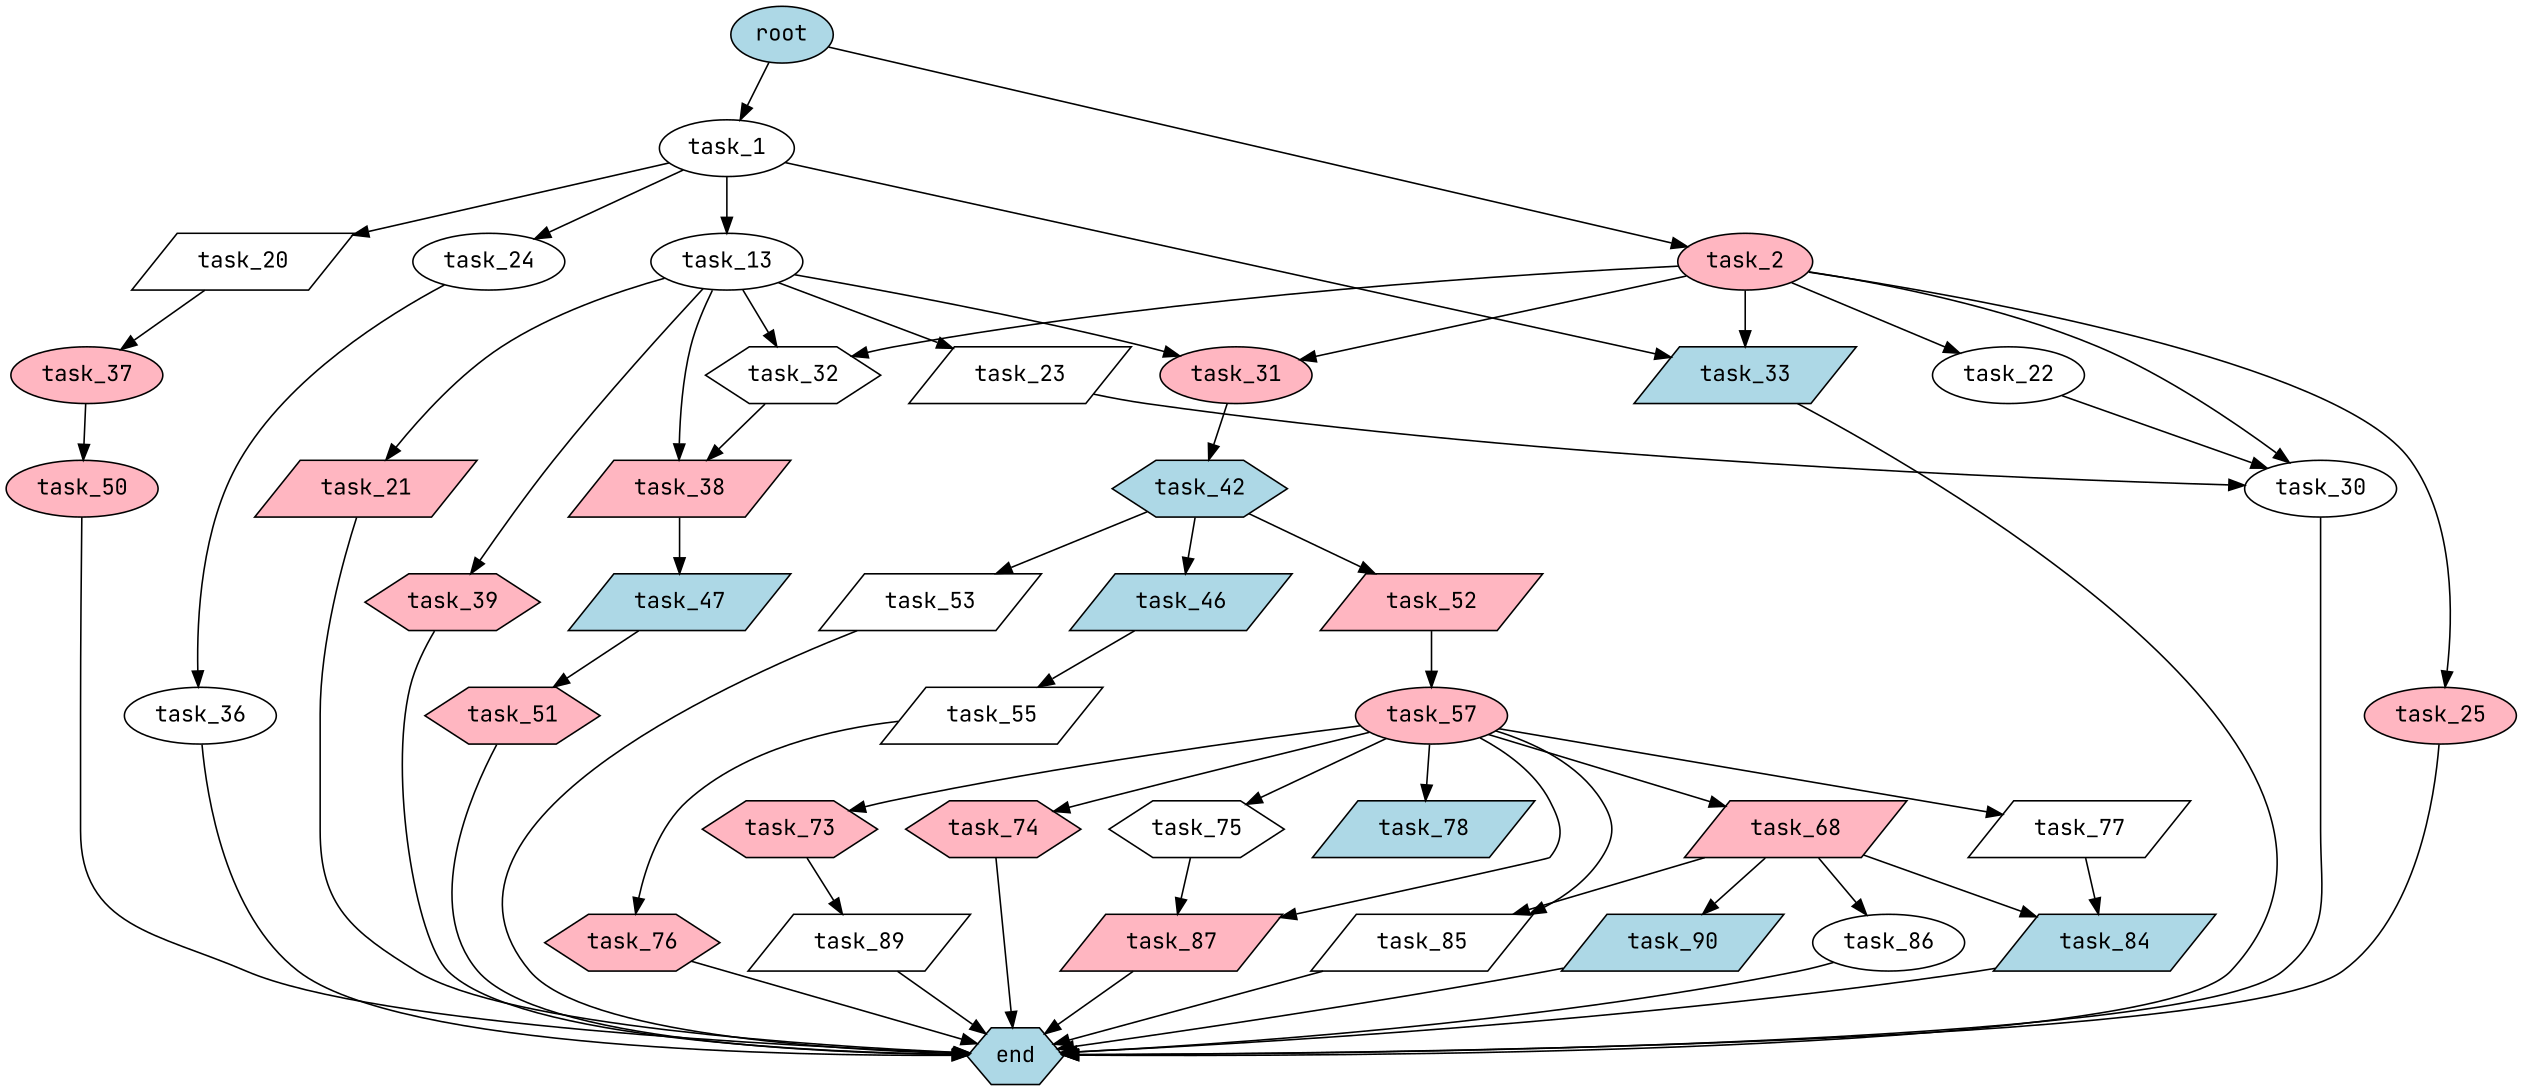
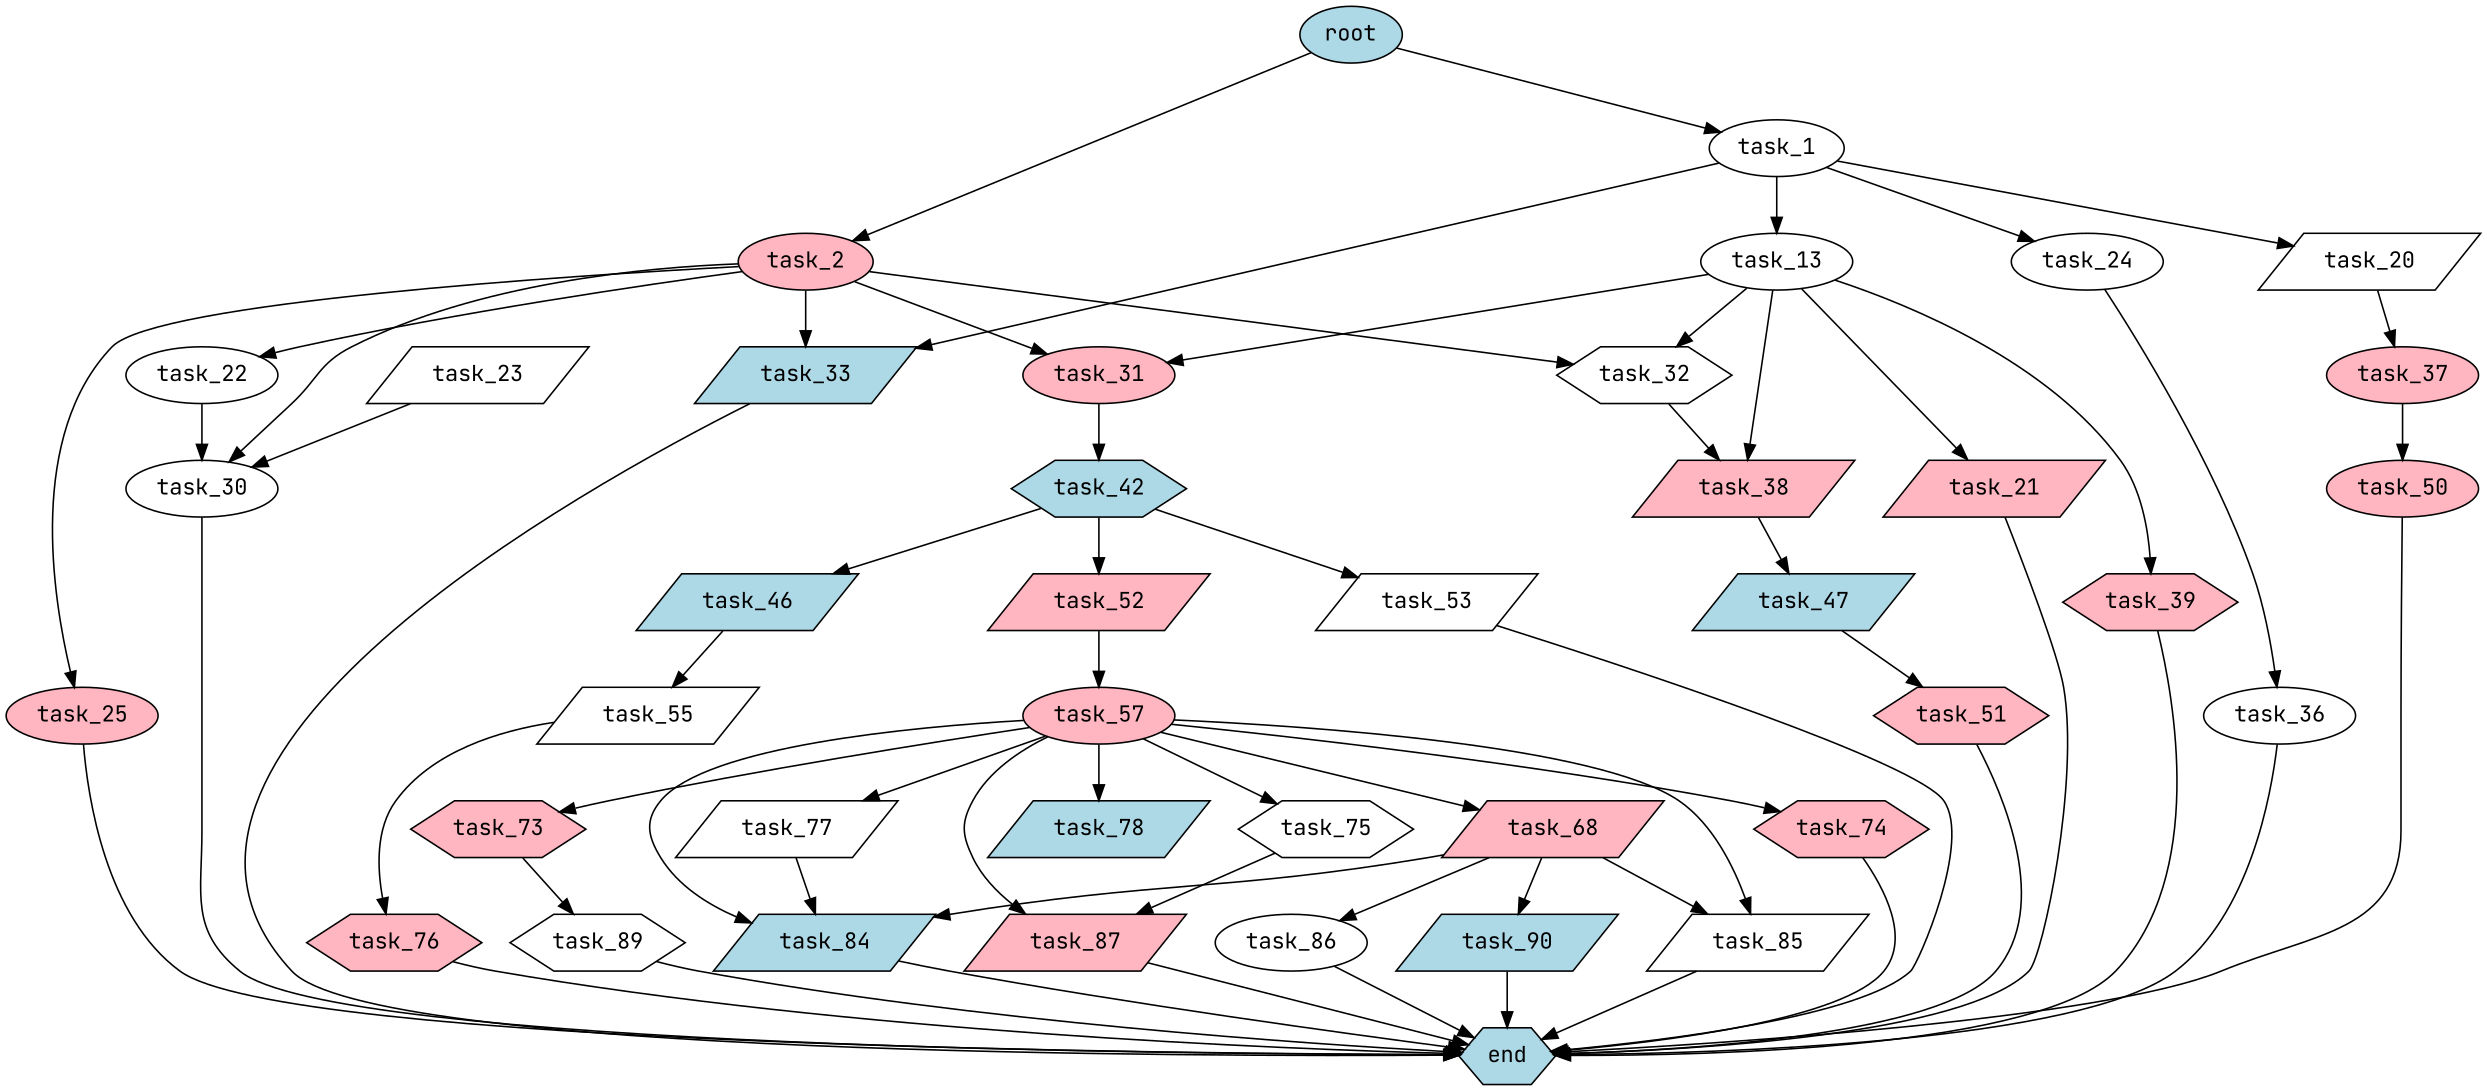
edge "task_13" -> "task_23": removed
edge "task_57" -> "task_84": added
node "task_89": shape parallelogram -> hexagon
